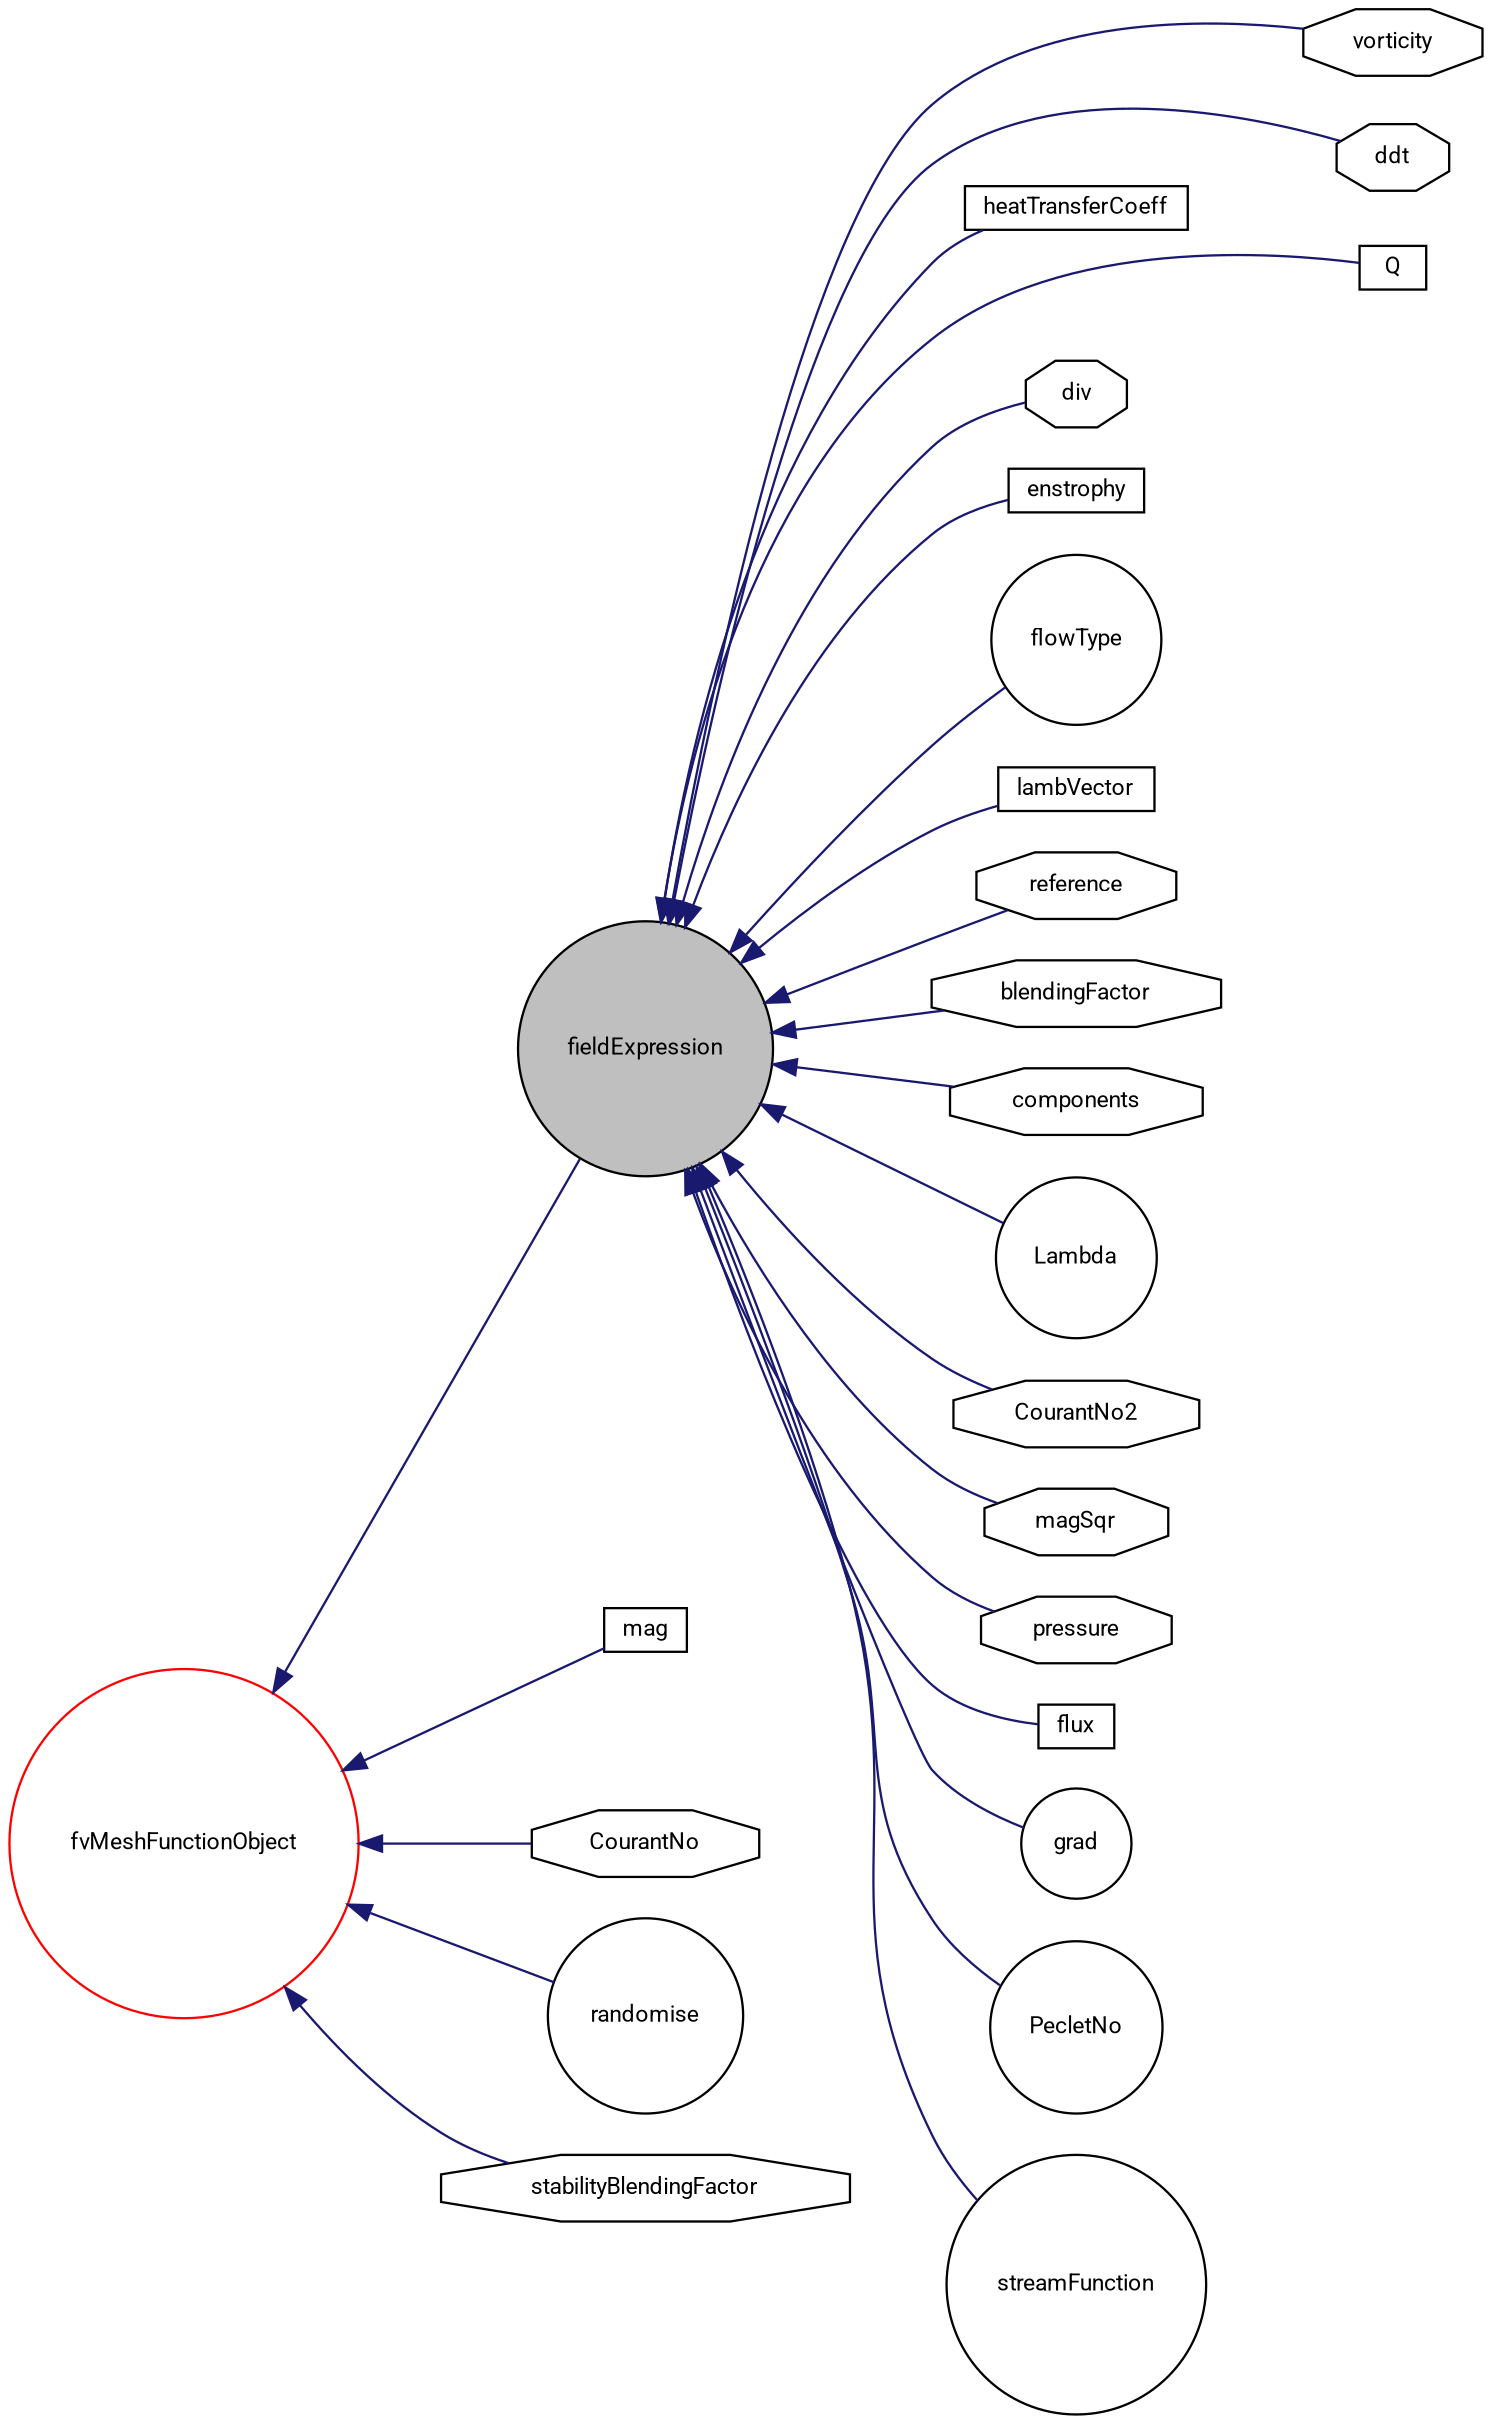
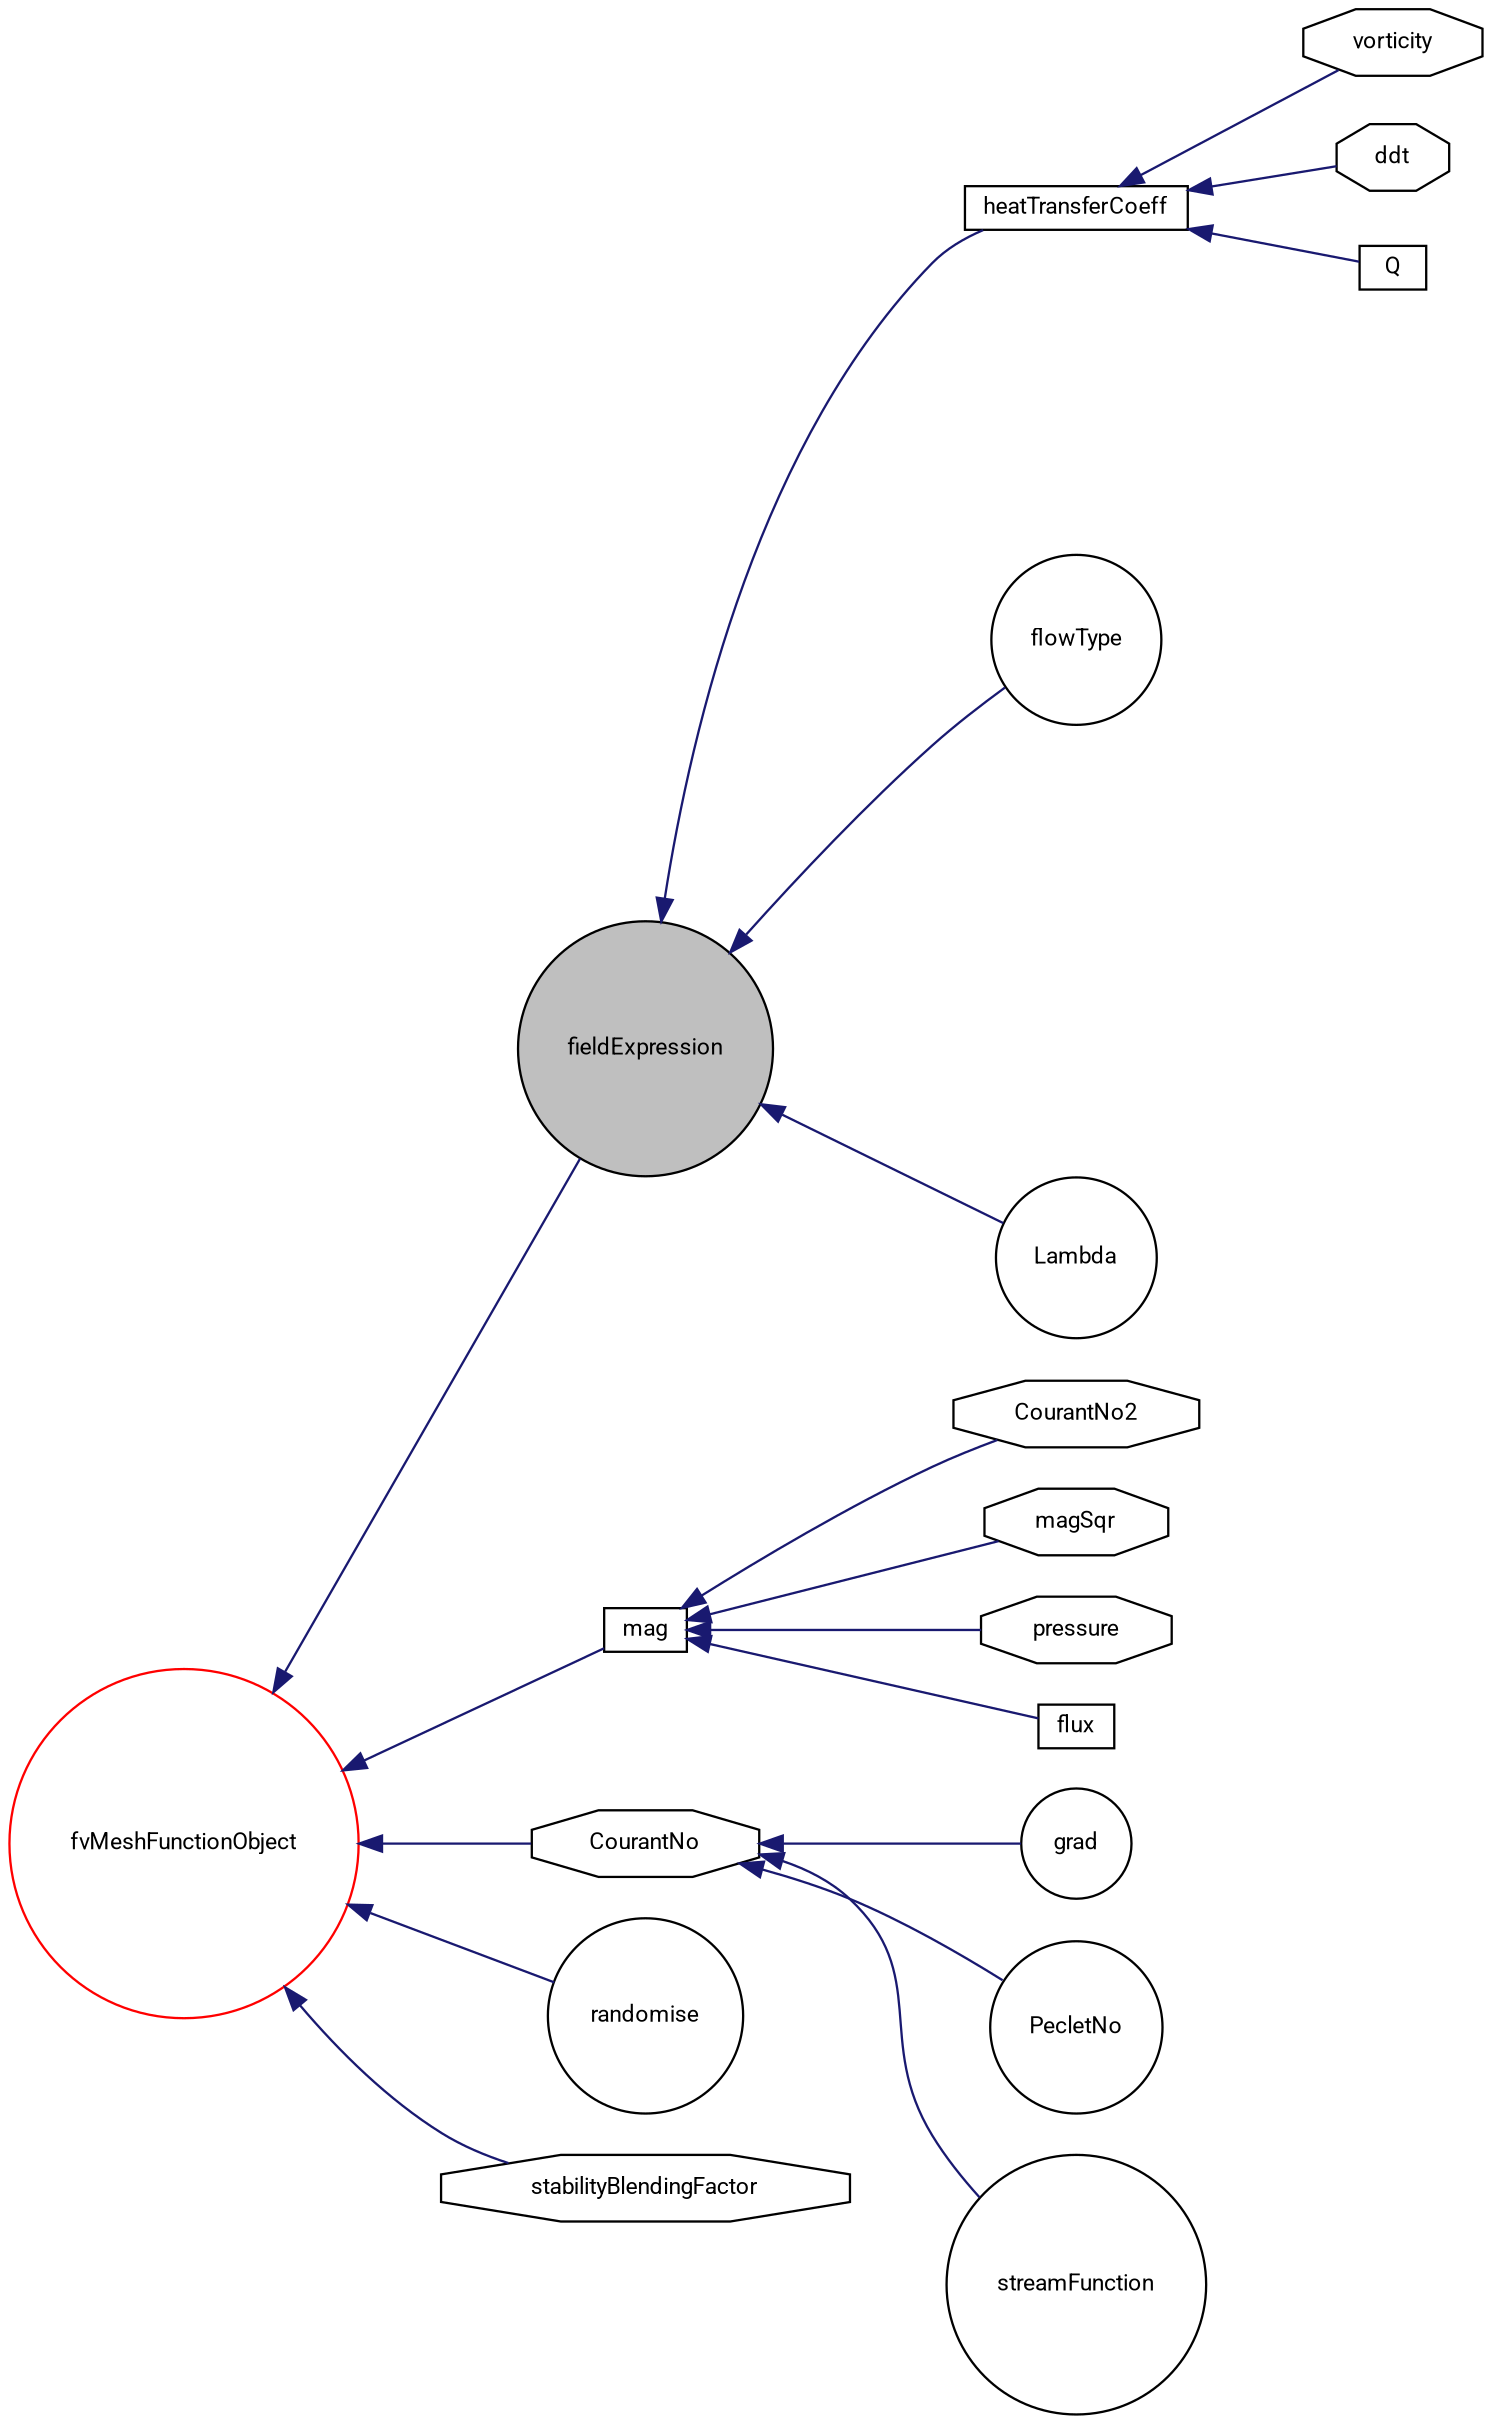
edge "vorticity" -> "fieldExpression": now "vorticity" -> "heatTransferCoeff"
edge "ddt" -> "fieldExpression": now "ddt" -> "heatTransferCoeff"
node "div": removed
edge "Q" -> "fieldExpression": now "Q" -> "heatTransferCoeff"
node "enstrophy": removed
node "lambVector": removed
node "reference": removed
node "blendingFactor": removed
node "components": removed
edge "CourantNo2" -> "fieldExpression": now "CourantNo2" -> "mag"
edge "magSqr" -> "fieldExpression": now "magSqr" -> "mag"
edge "pressure" -> "fieldExpression": now "pressure" -> "mag"
edge "PecletNo" -> "fieldExpression": now "PecletNo" -> "CourantNo"
edge "flux" -> "fieldExpression": now "flux" -> "mag"
edge "grad" -> "fieldExpression": now "grad" -> "CourantNo"
edge "streamFunction" -> "fieldExpression": now "streamFunction" -> "CourantNo"
